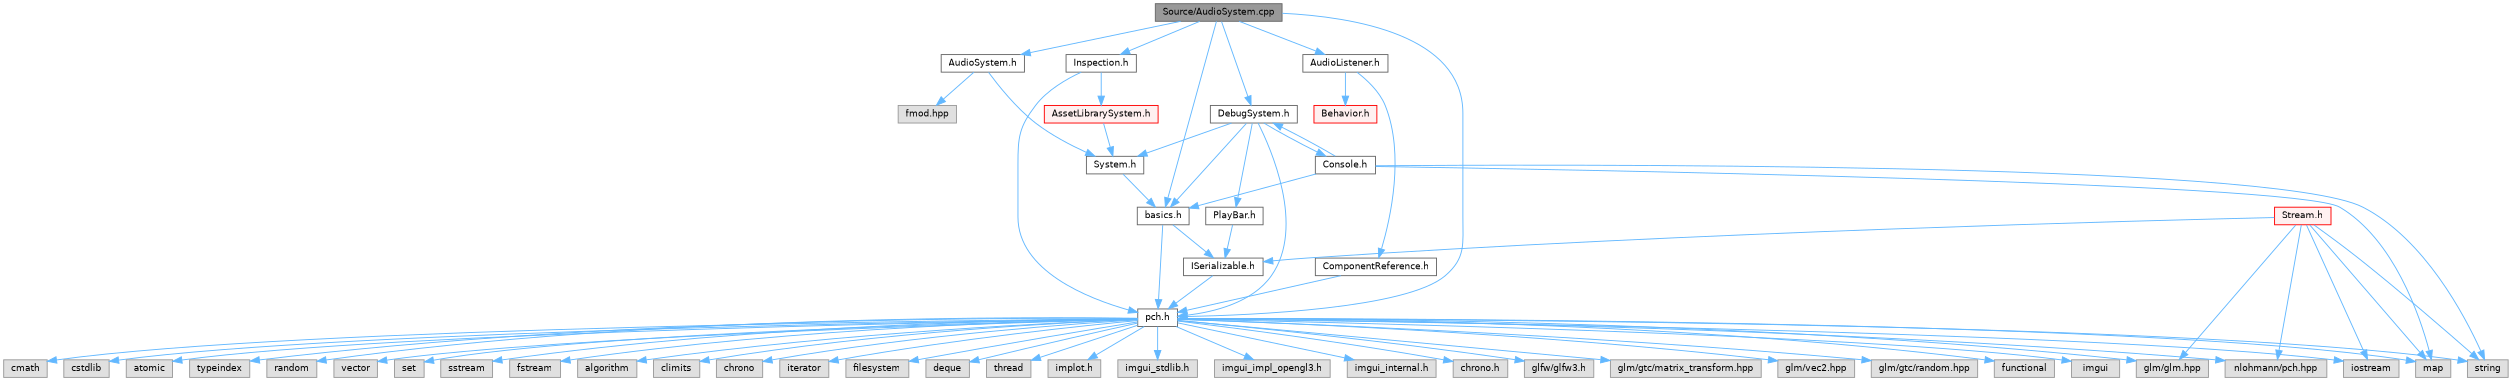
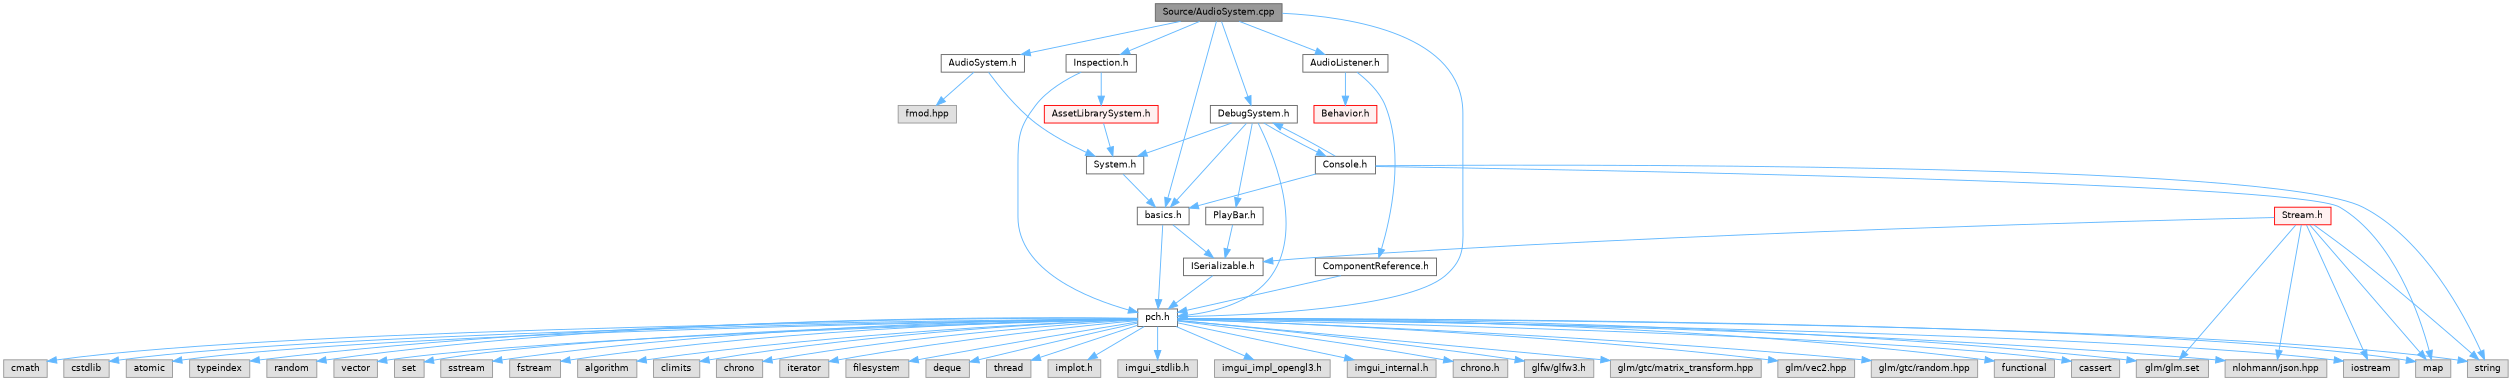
node "imgui": label "imgui" -> "cassert"
node "glm/glm.hpp": label "glm/glm.hpp" -> "glm/glm.set"
node "nlohmann/pch.hpp": label "nlohmann/pch.hpp" -> "nlohmann/json.hpp"
